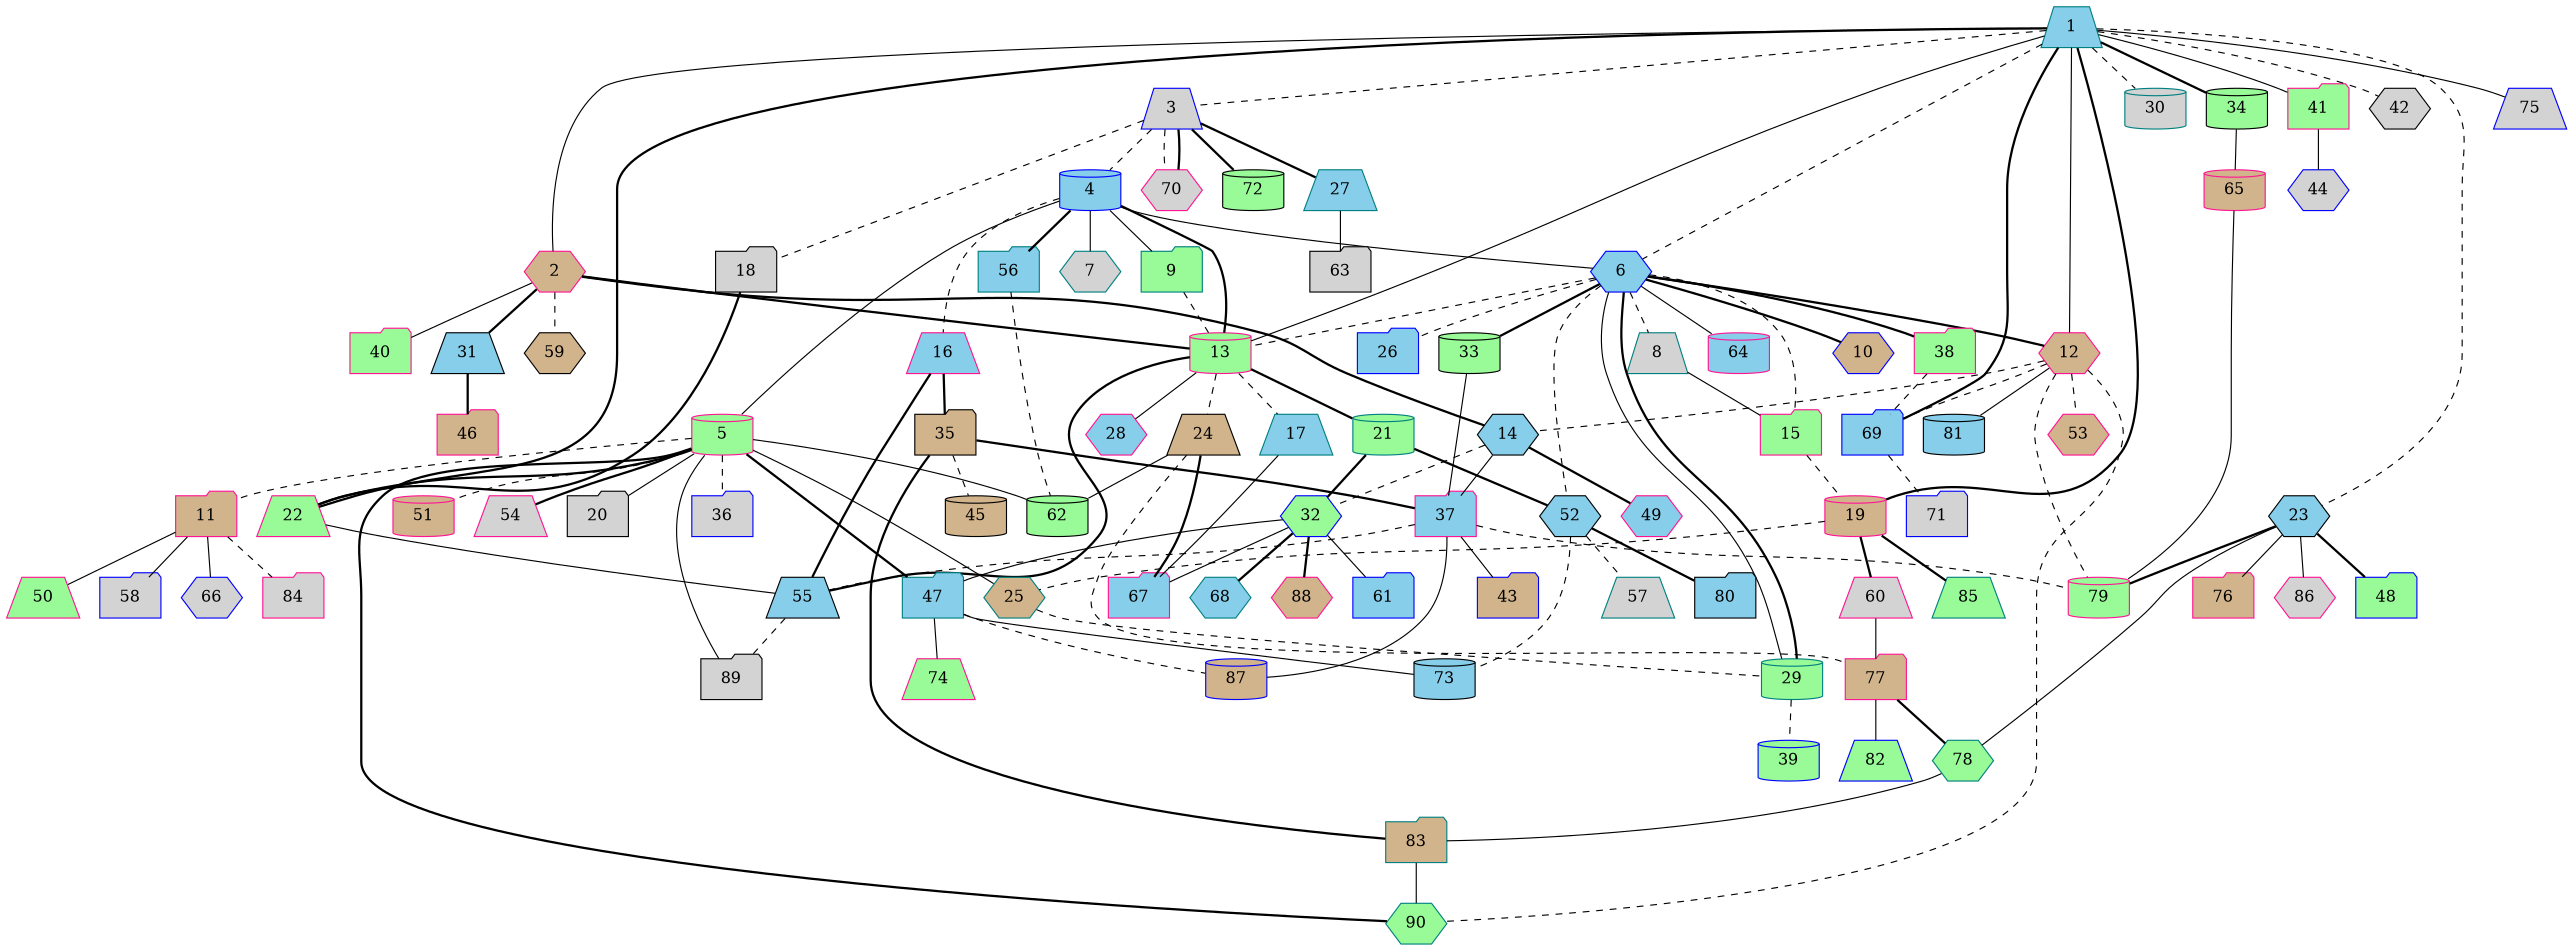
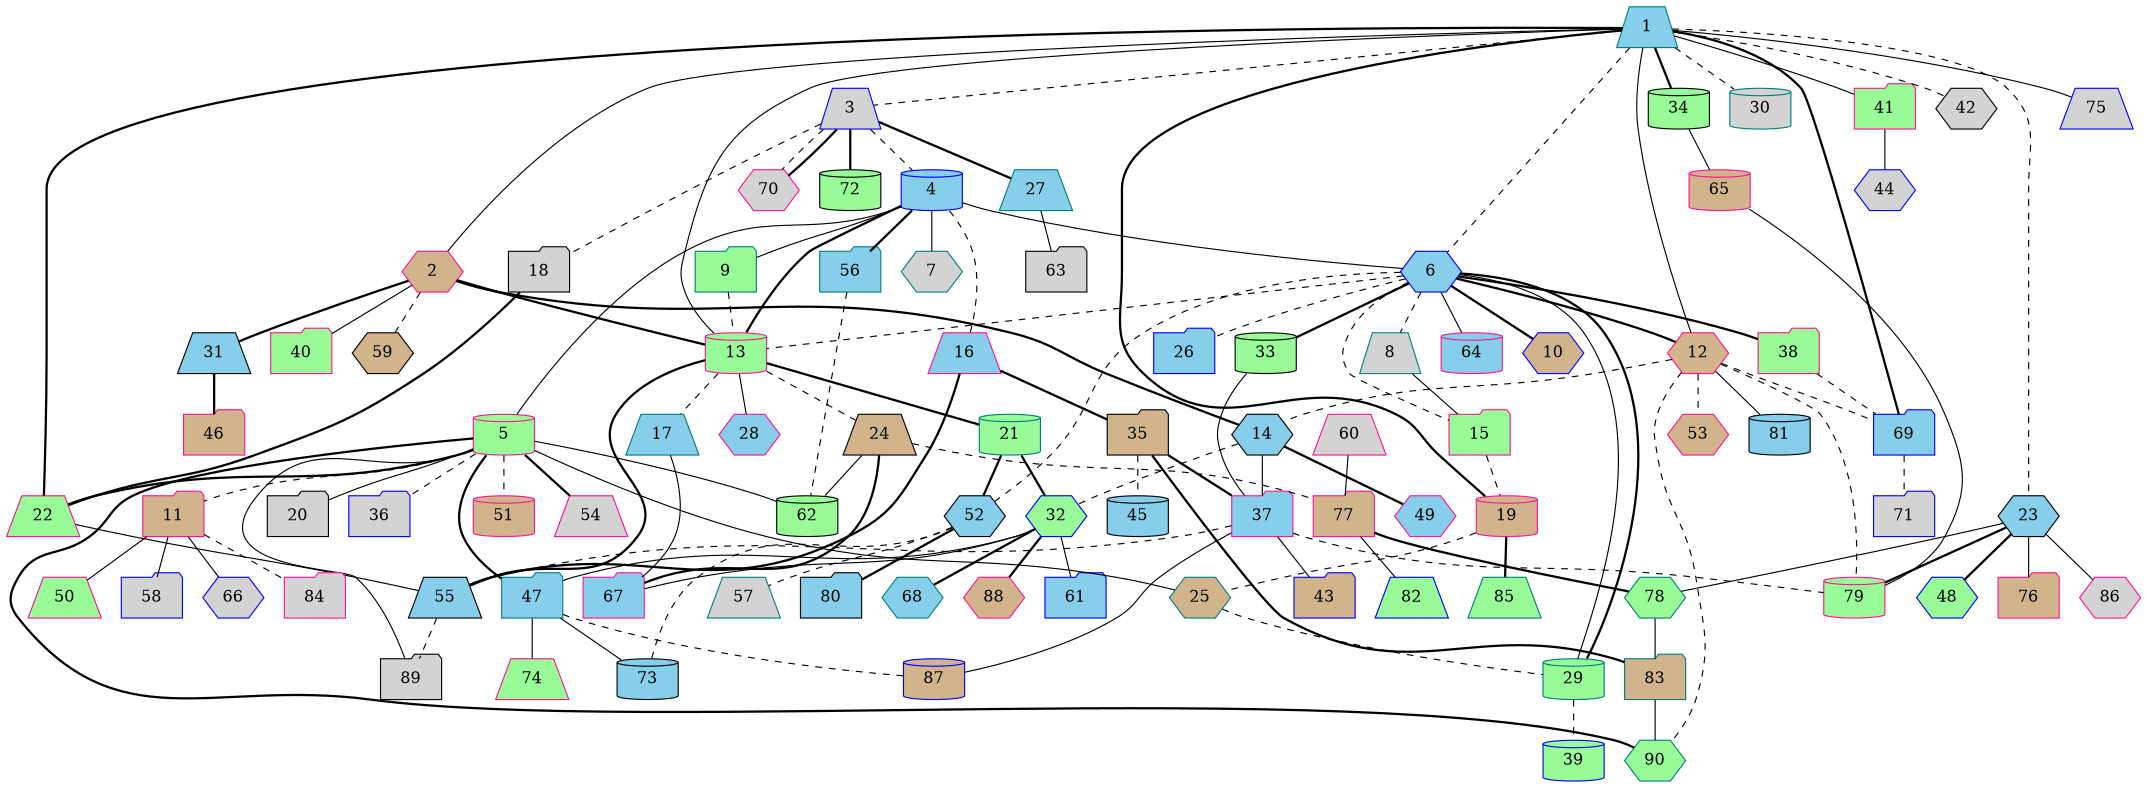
node "45": fillcolor tan -> skyblue
edge "19" -- "60": removed
node "48": shape folder -> hexagon
